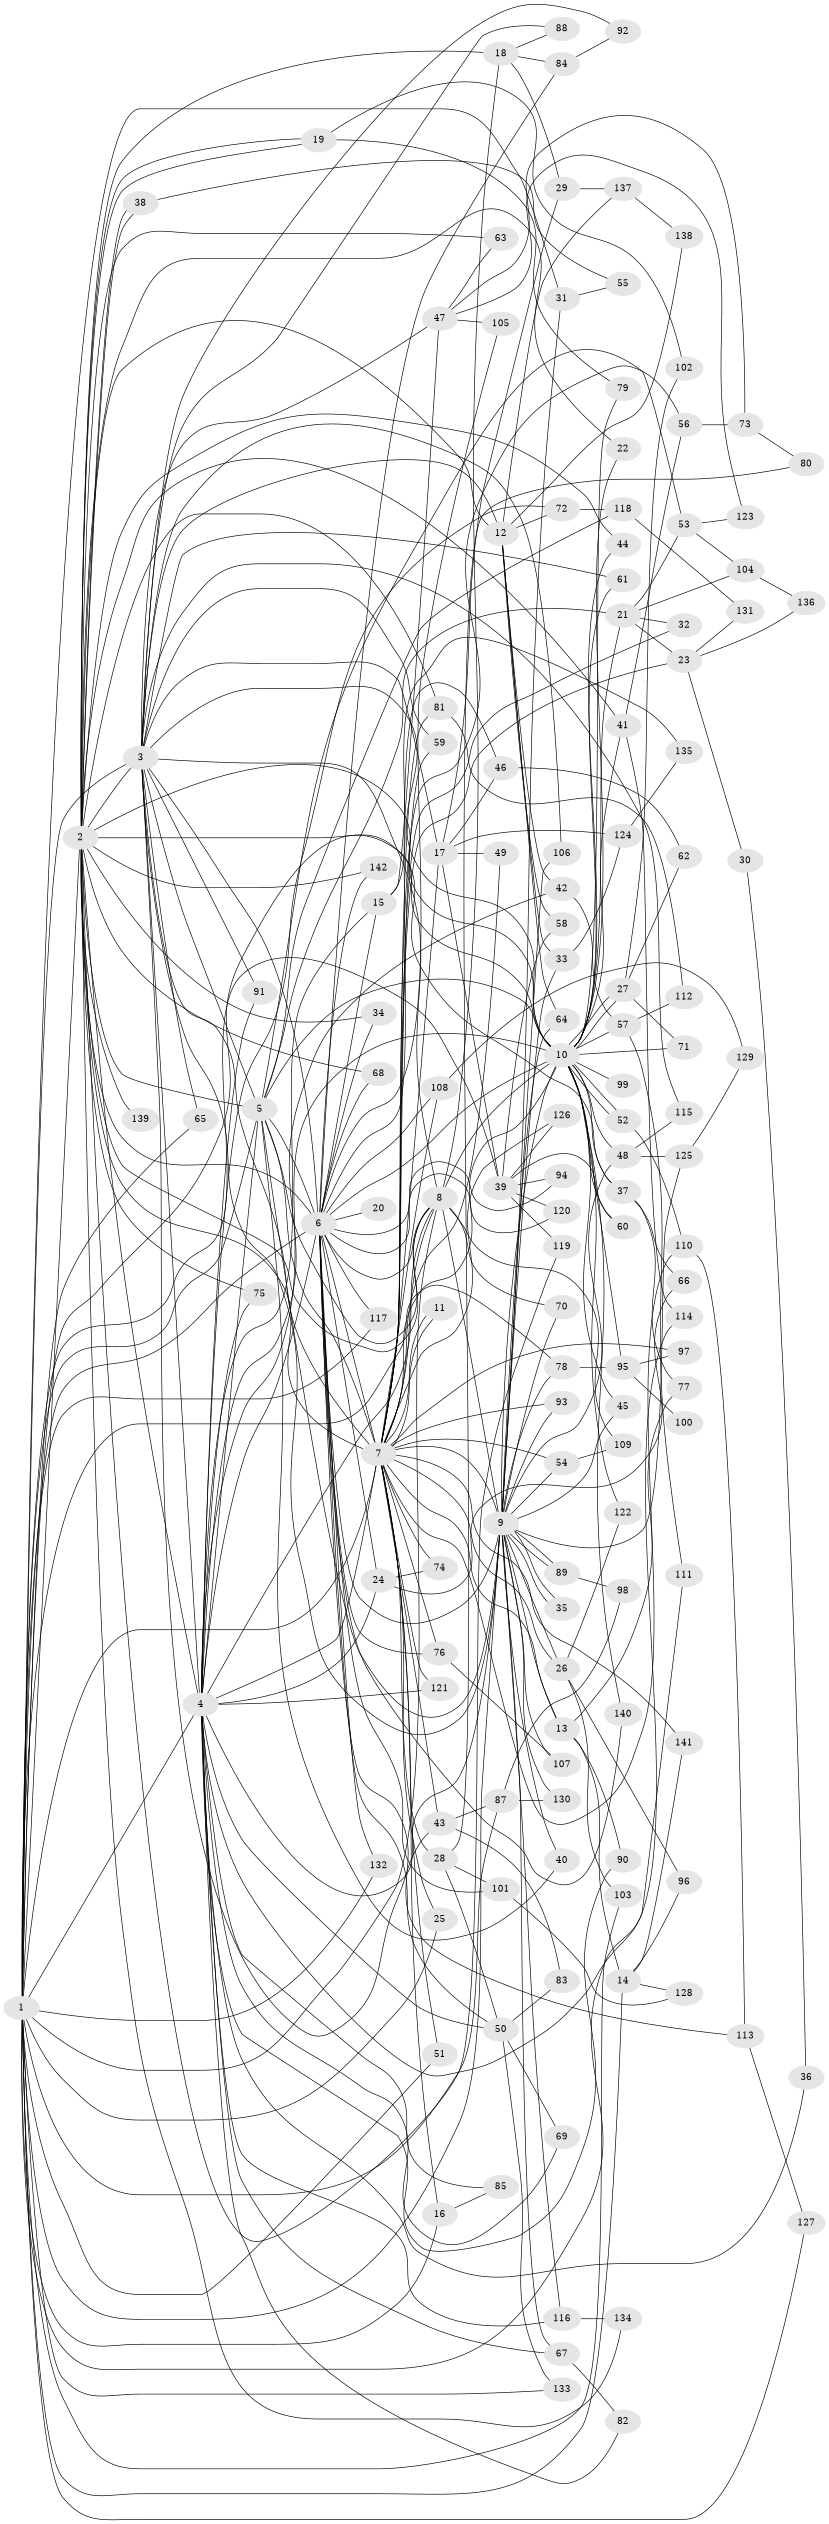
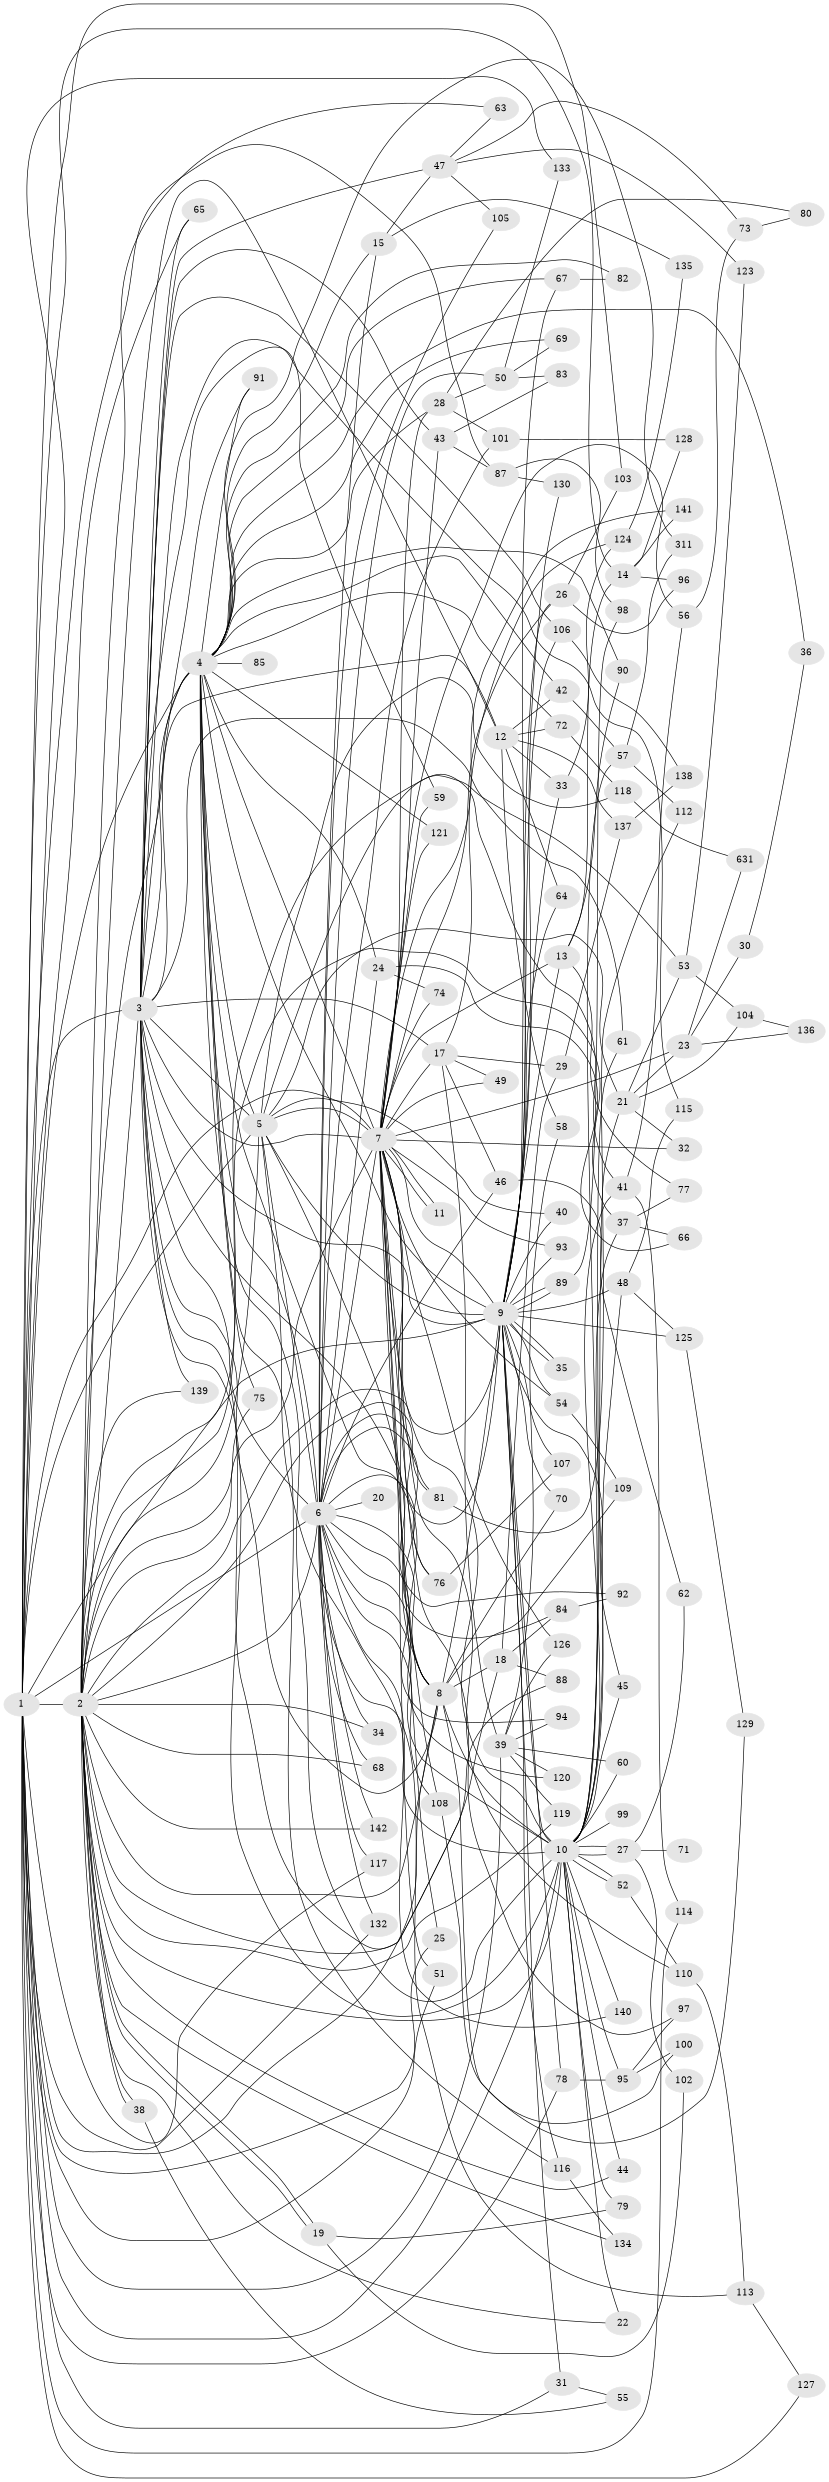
edge "138" -- "12": now "138" -- "106"
node "131": label "131" -> "631"
edge "71" -- "10": removed
edge "3" -- "139": added
edge "9" -- "2": added
node "122": removed
node "111": label "111" -> "311"
edge "4" -- "50": now "4" -- "28"
edge "8" -- "100": added
node "16": removed
